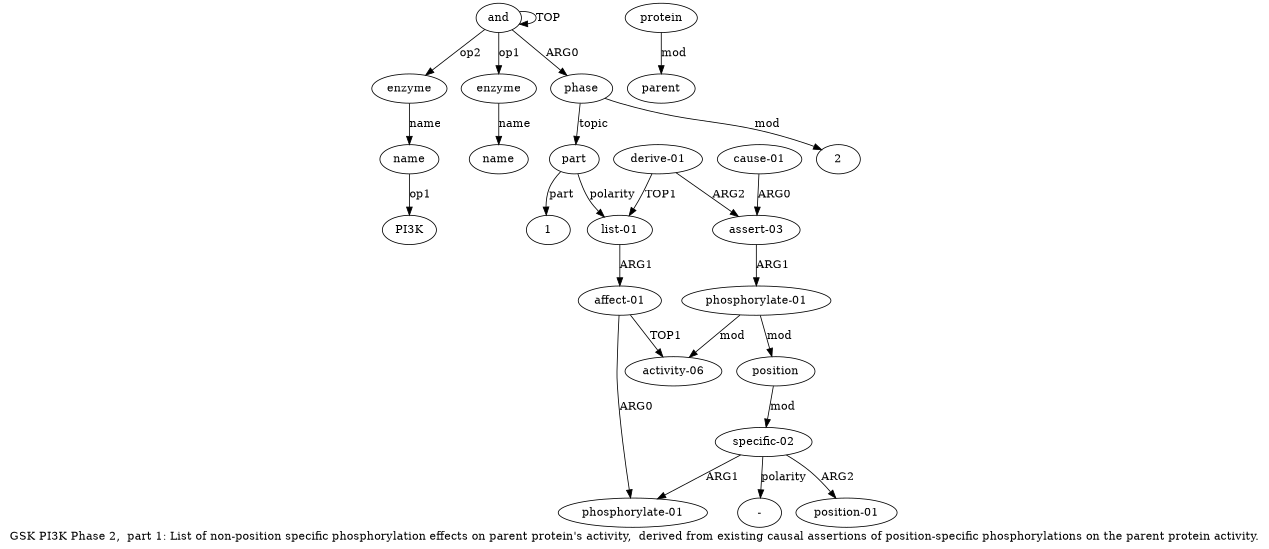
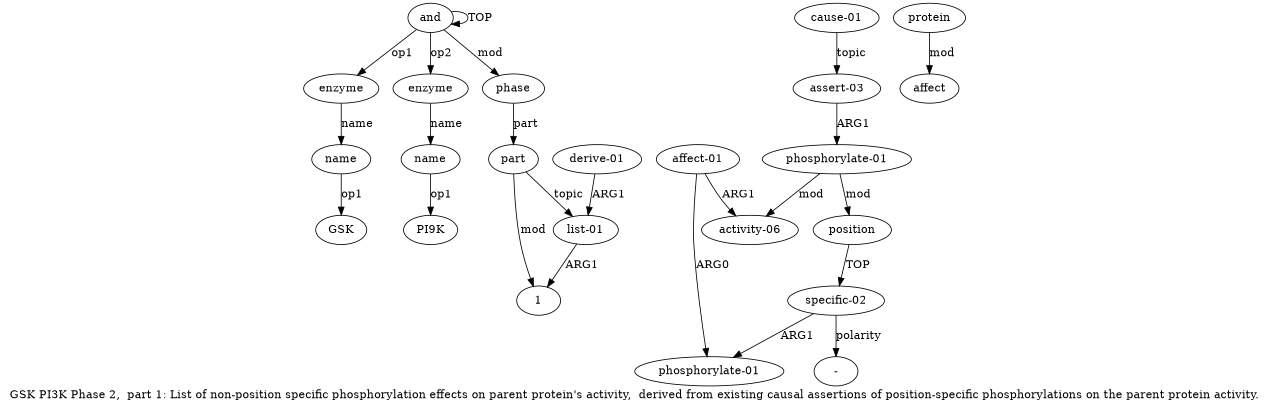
edge "and" -> "phase": label "ARG0" -> "mod"
node "parent": label "parent" -> "affect"
edge "phase" -> "part": label "topic" -> "part"
node "2": removed
edge "derive-01" -> "assert-03": removed, label "ARG2"
edge "part" -> "1": label "part" -> "mod"
edge "part" -> "list-01": label "polarity" -> "topic"
edge "derive-01" -> "list-01": label "TOP1" -> "ARG1"
edge "cause-01" -> "assert-03": label "ARG0" -> "topic"
node "GSK": added
node "PI3K": label "PI3K" -> "PI9K"
edge "list-01" -> "affect-01": now "list-01" -> "1"
edge "affect-01" -> "activity-06": label "TOP1" -> "ARG1"
edge "position" -> "specific-02": label "mod" -> "TOP"
node "position-01": removed
